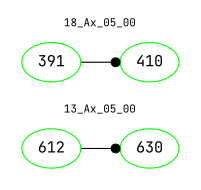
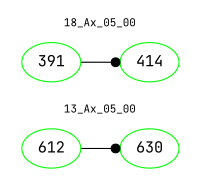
node "410": label "410" -> "414"
